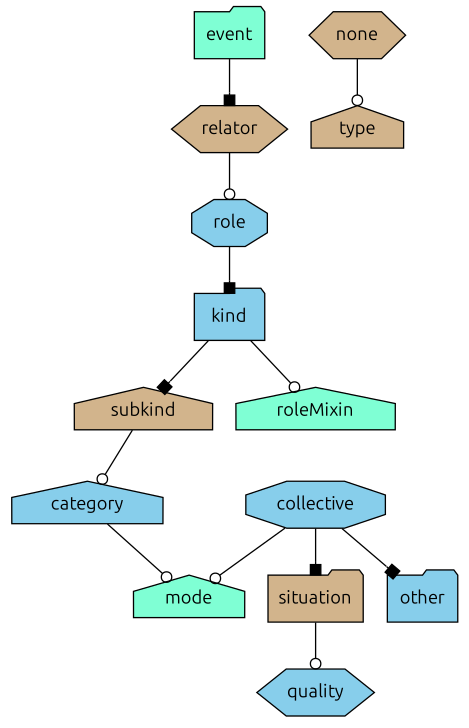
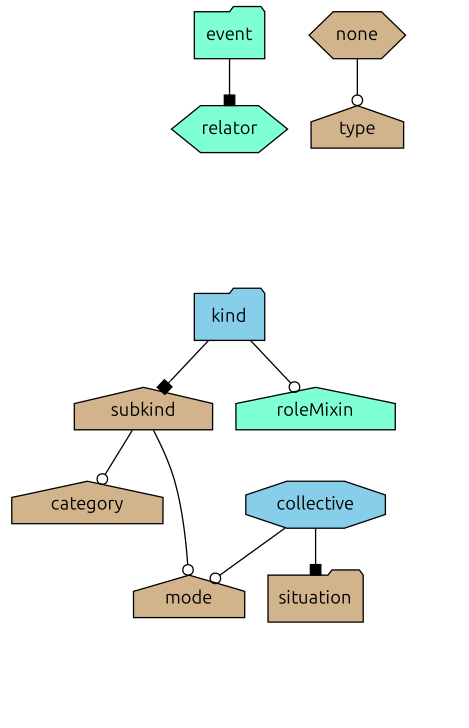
node "relator": fillcolor tan -> aquamarine
node "role": removed
node "category": fillcolor skyblue -> tan
edge "category" -> "mode": now "subkind" -> "mode"
node "mode": fillcolor aquamarine -> tan
node "other": removed
node "quality": removed
